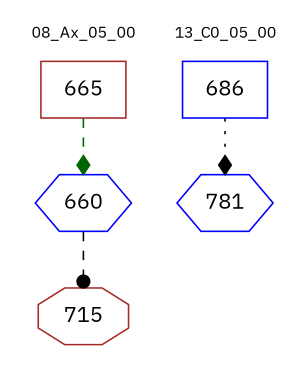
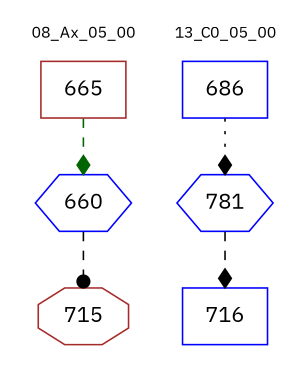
node "716": added
